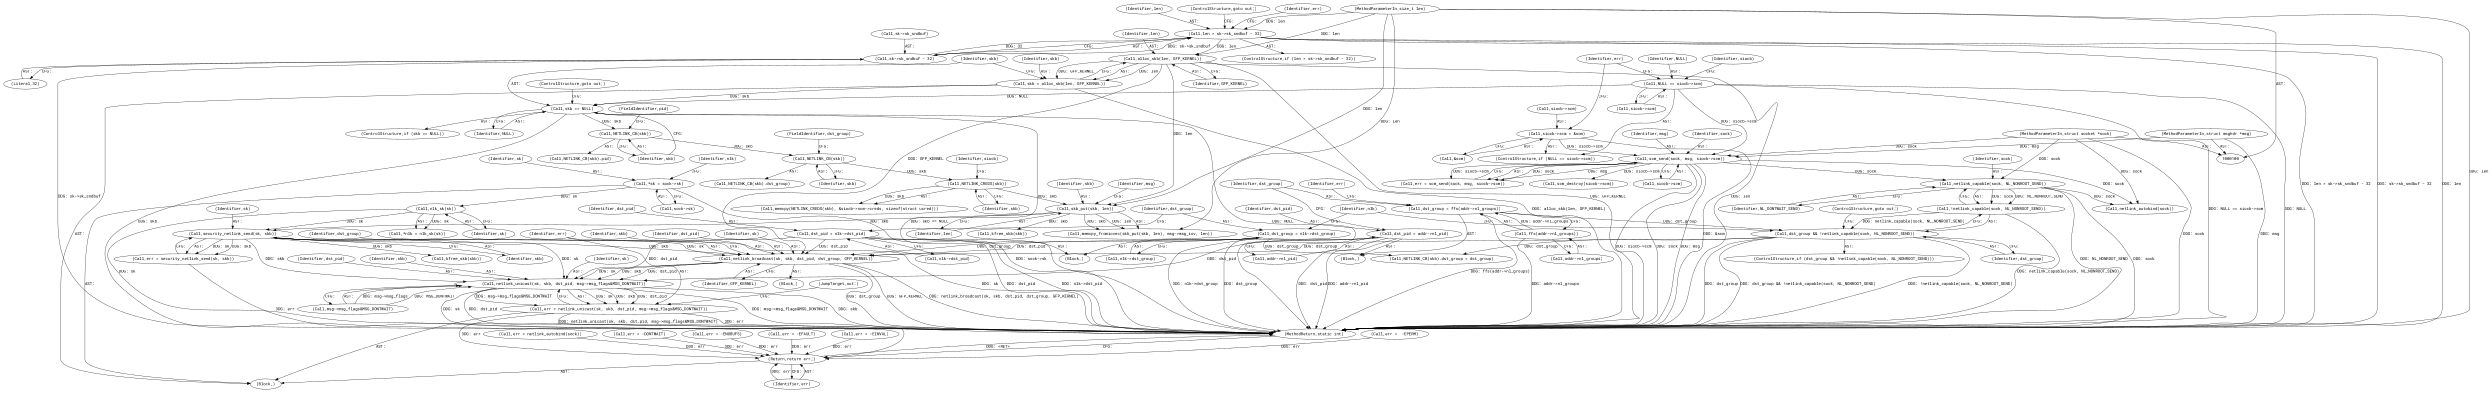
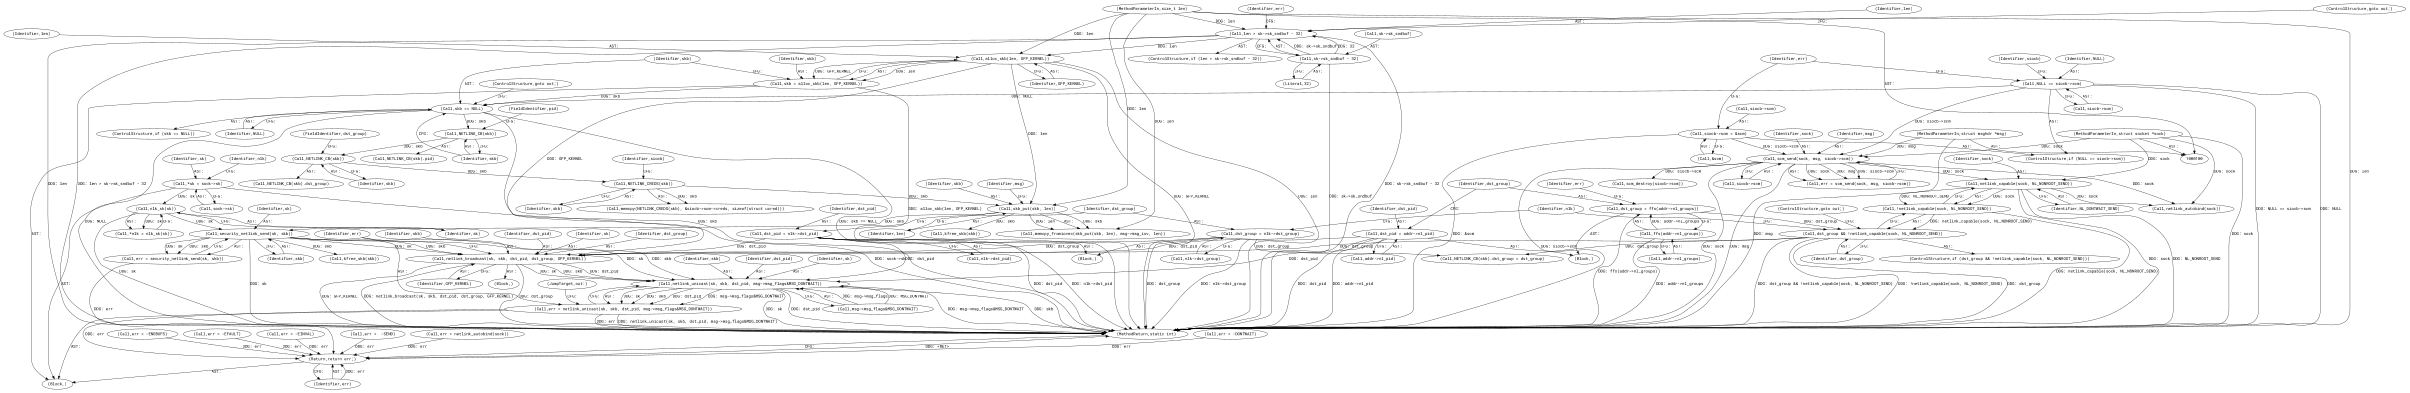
edge "(Call,*nlk = nlk_sk(sk))" -> "(Call,nlk_sk(sk))": added, label "CFG:"
node "(Call,err =  -EPERM)": label "(Call,err =  -EPERM)" -> "(Call,err =  -SEND)"
